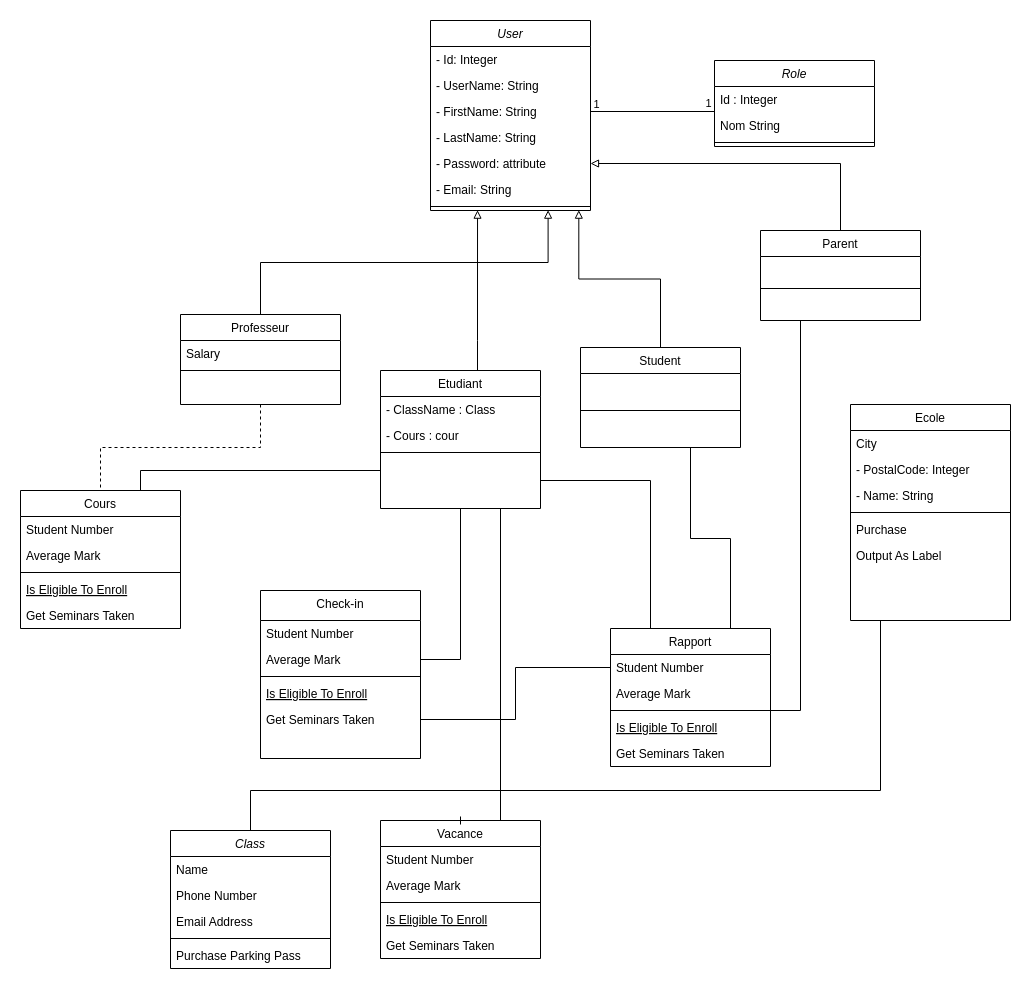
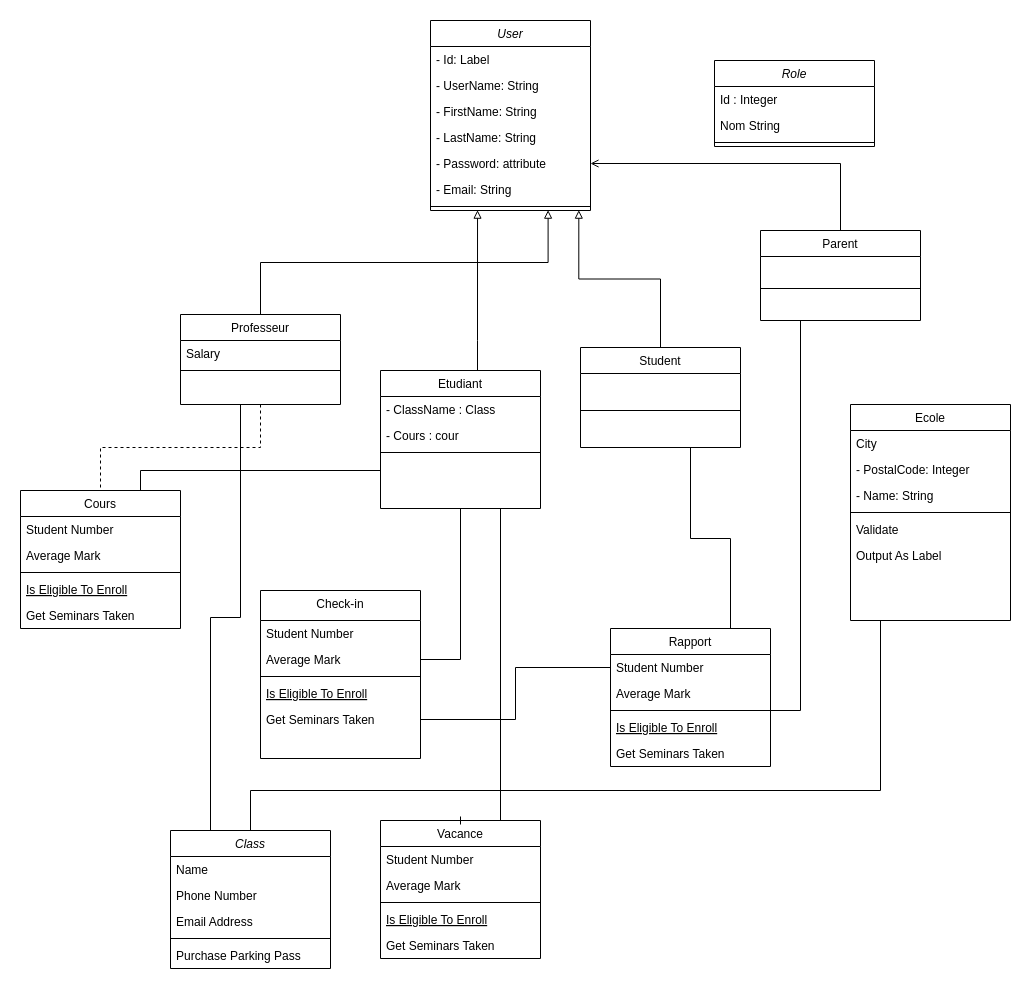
node "- Id: Integer": label "- Id: Integer" -> "- Id: Label"
edge "Role" -> "- FirstName: String": removed, labels "1", "1"
edge "Parent" -> "- Password: attribute": arrowhead block -> open
edge "Etudiant" -> "Rapport": removed
node "Purchase": label "Purchase" -> "Validate"
edge "Professeur" -> "Class": added
